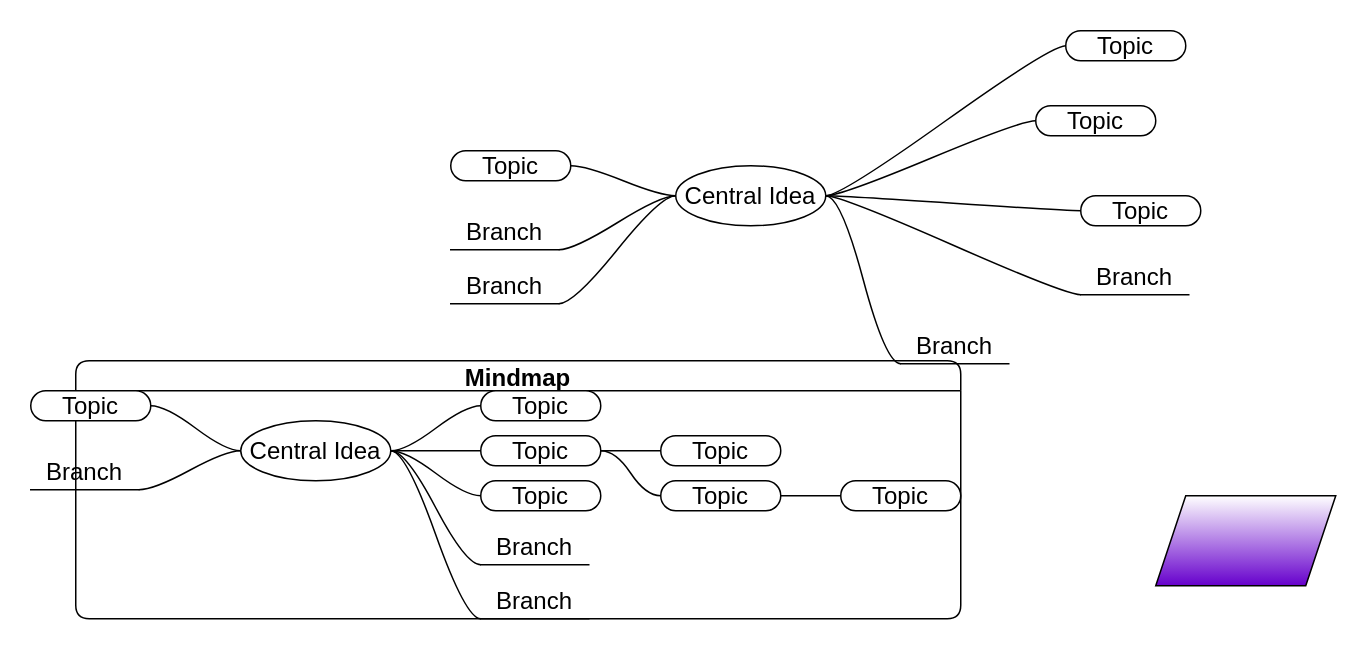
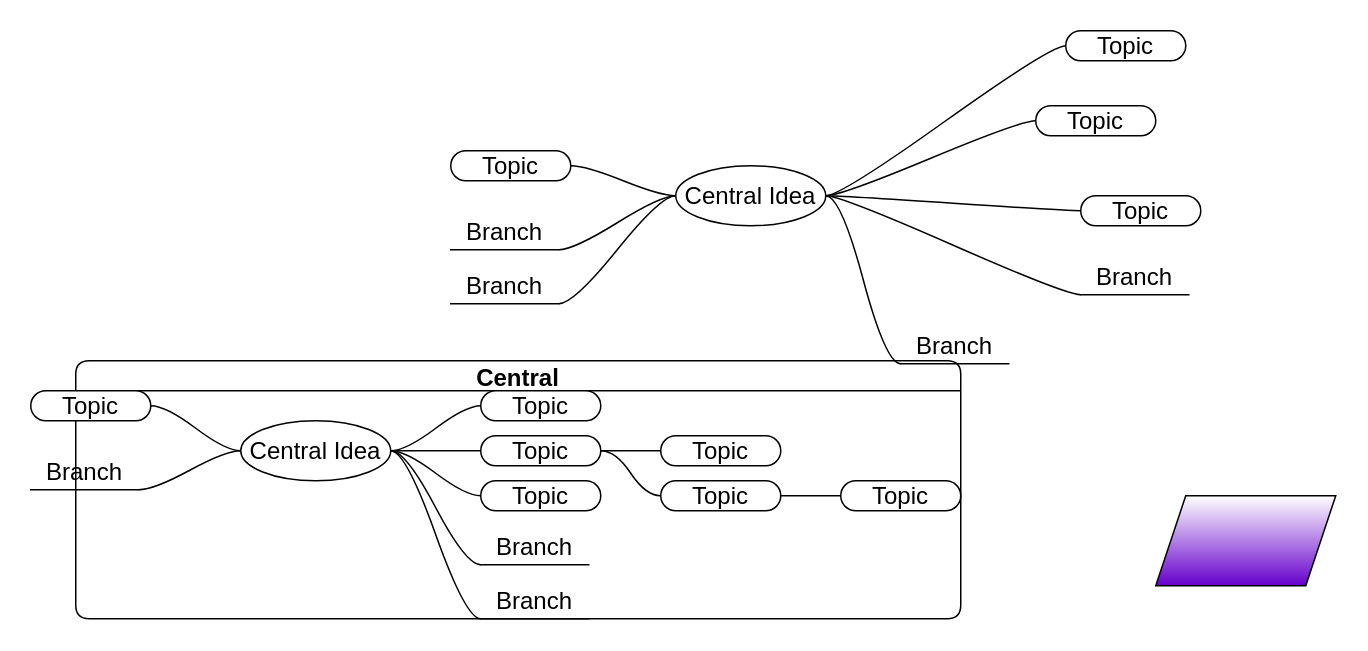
node "Mindmap": label "Mindmap" -> "Central"
